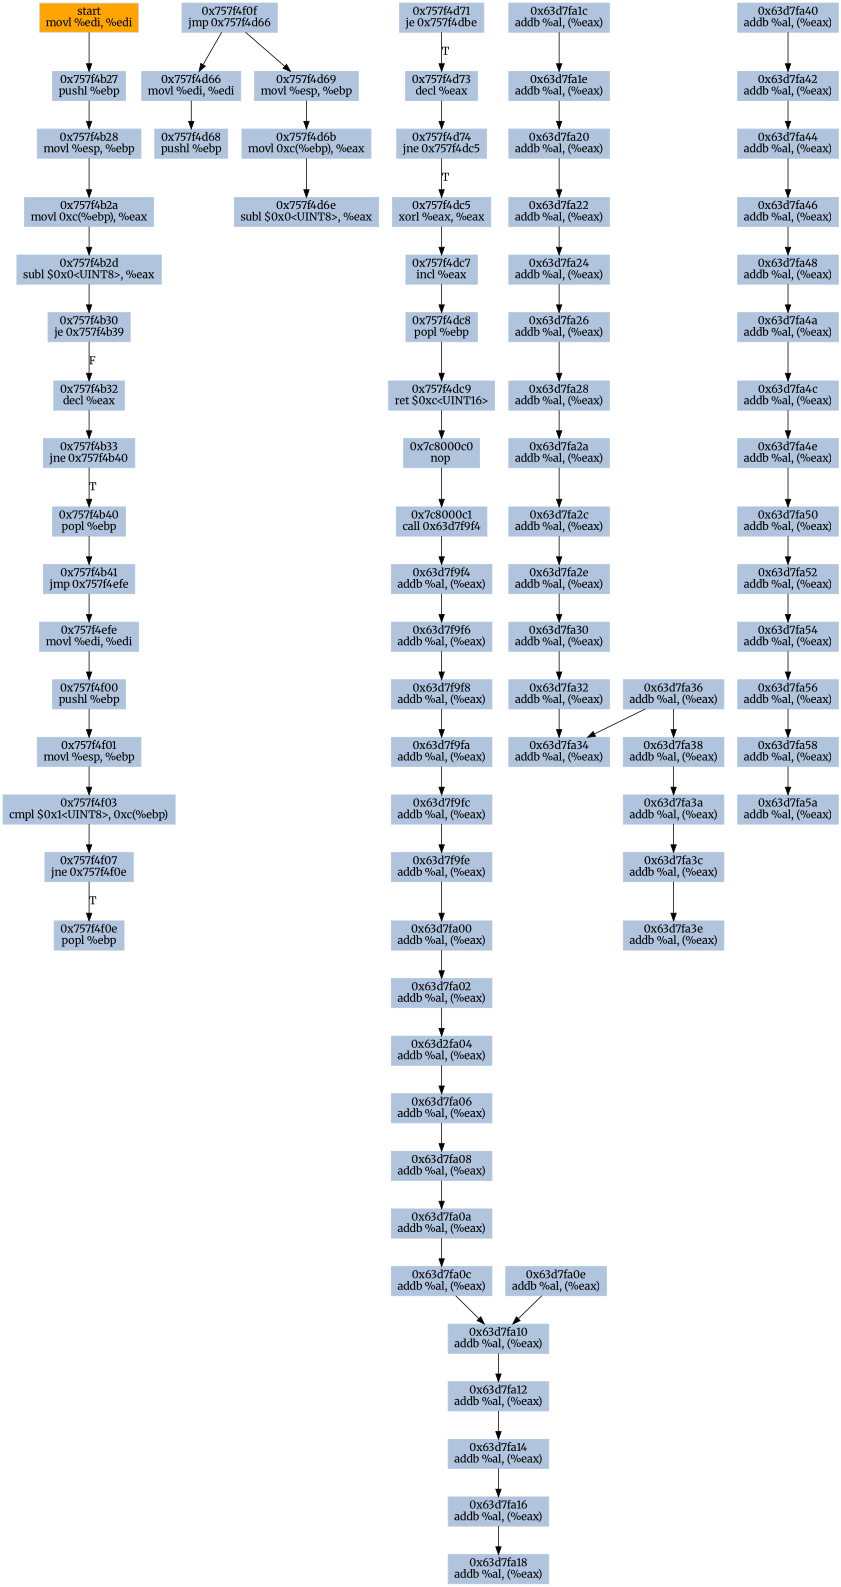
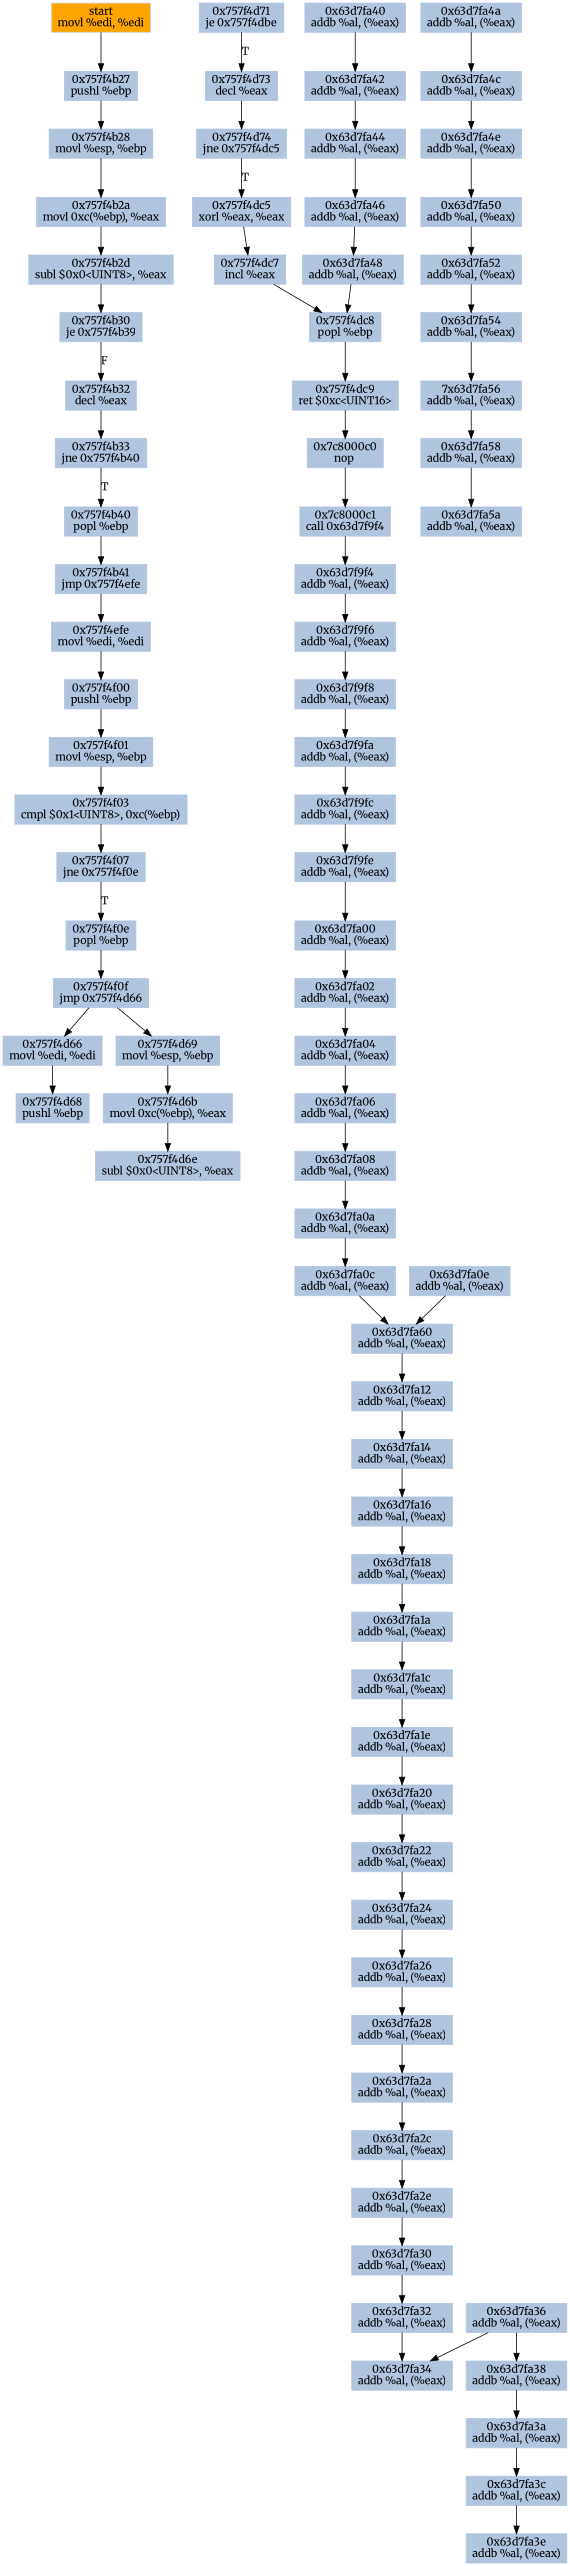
edge "0x63d7fa48 addb %al, (%eax)" -> "0x63d7fa4a addb %al, (%eax)": now "0x63d7fa48 addb %al, (%eax)" -> "0x757f4dc8 popl %ebp"
node "0x63d7fa56 addb %al, (%eax)": label "0x63d7fa56 addb %al, (%eax)" -> "7x63d7fa56 addb %al, (%eax)"
edge "0x757f4f0e popl %ebp" -> "0x757f4f0f jmp 0x757f4d66": added
node "0x63d2fa04 addb %al, (%eax)": label "0x63d2fa04 addb %al, (%eax)" -> "0x63d7fa04 addb %al, (%eax)"
node "0x63d7fa10 addb %al, (%eax)": label "0x63d7fa10 addb %al, (%eax)" -> "0x63d7fa60 addb %al, (%eax)"
node "0x63d7fa1a addb %al, (%eax)": added
